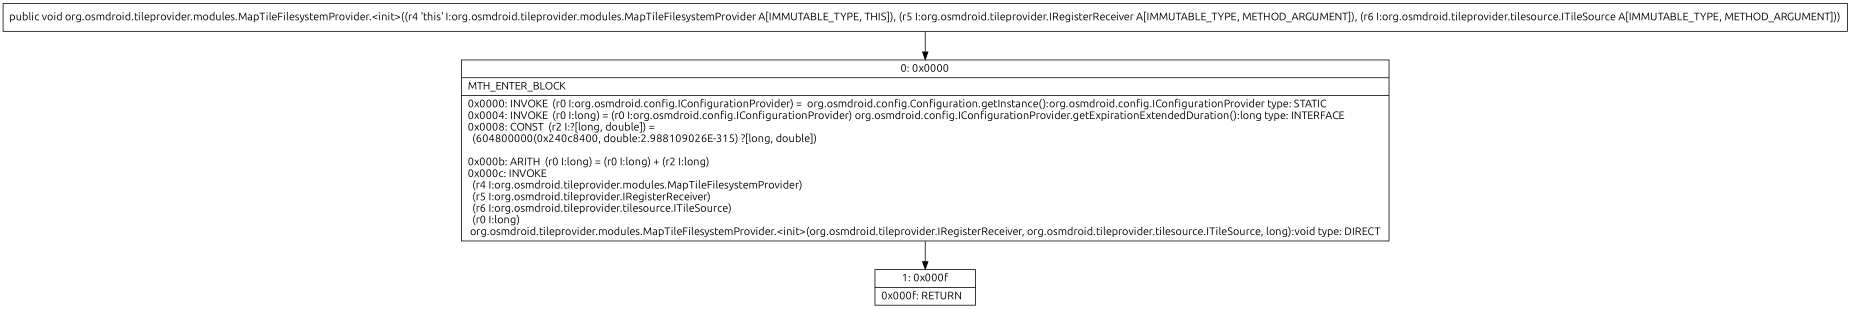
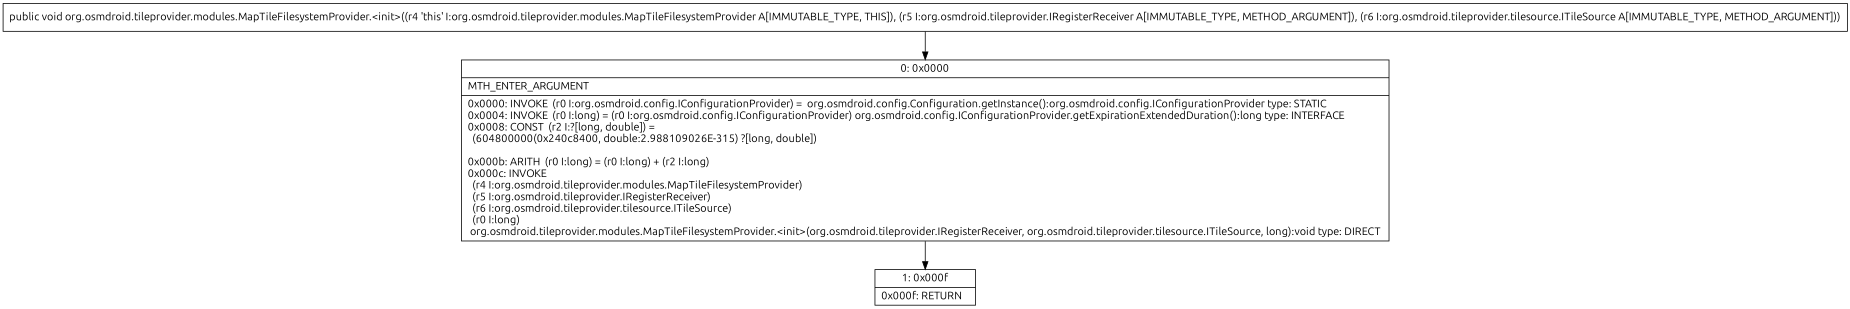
node "0: 0x0000": text "MTH_ENTER_BLOCK" -> "MTH_ENTER_ARGUMENT"
